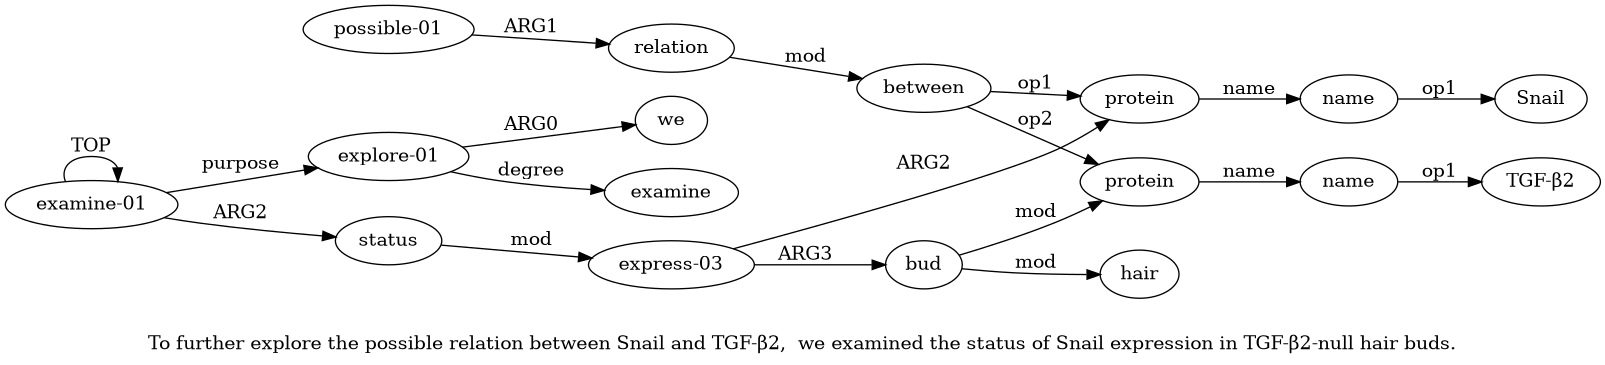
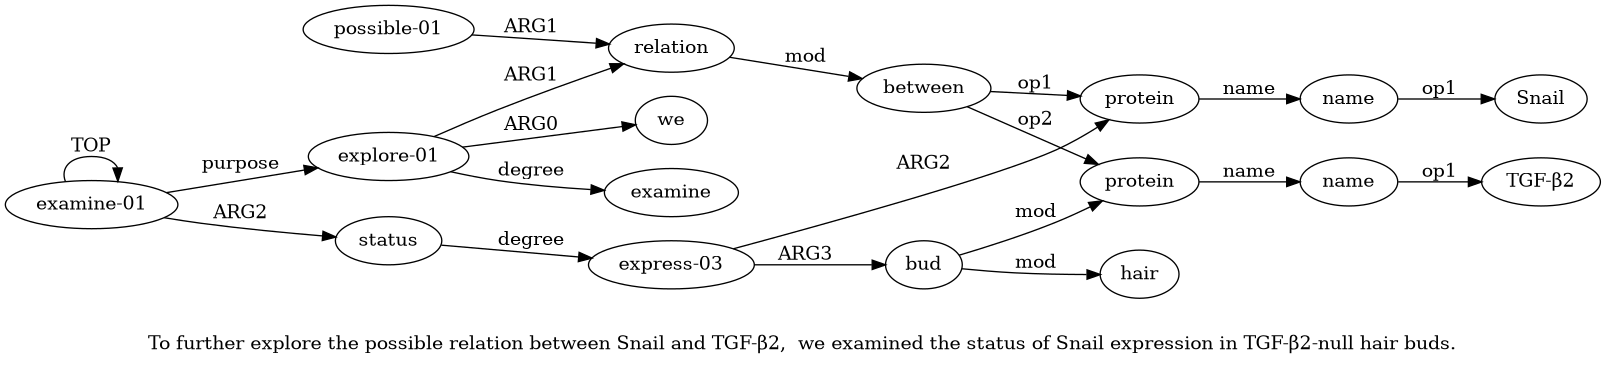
edge "explore-01" -> "relation": added, label "ARG1"
edge "status" -> "express-03": label "mod" -> "degree"
